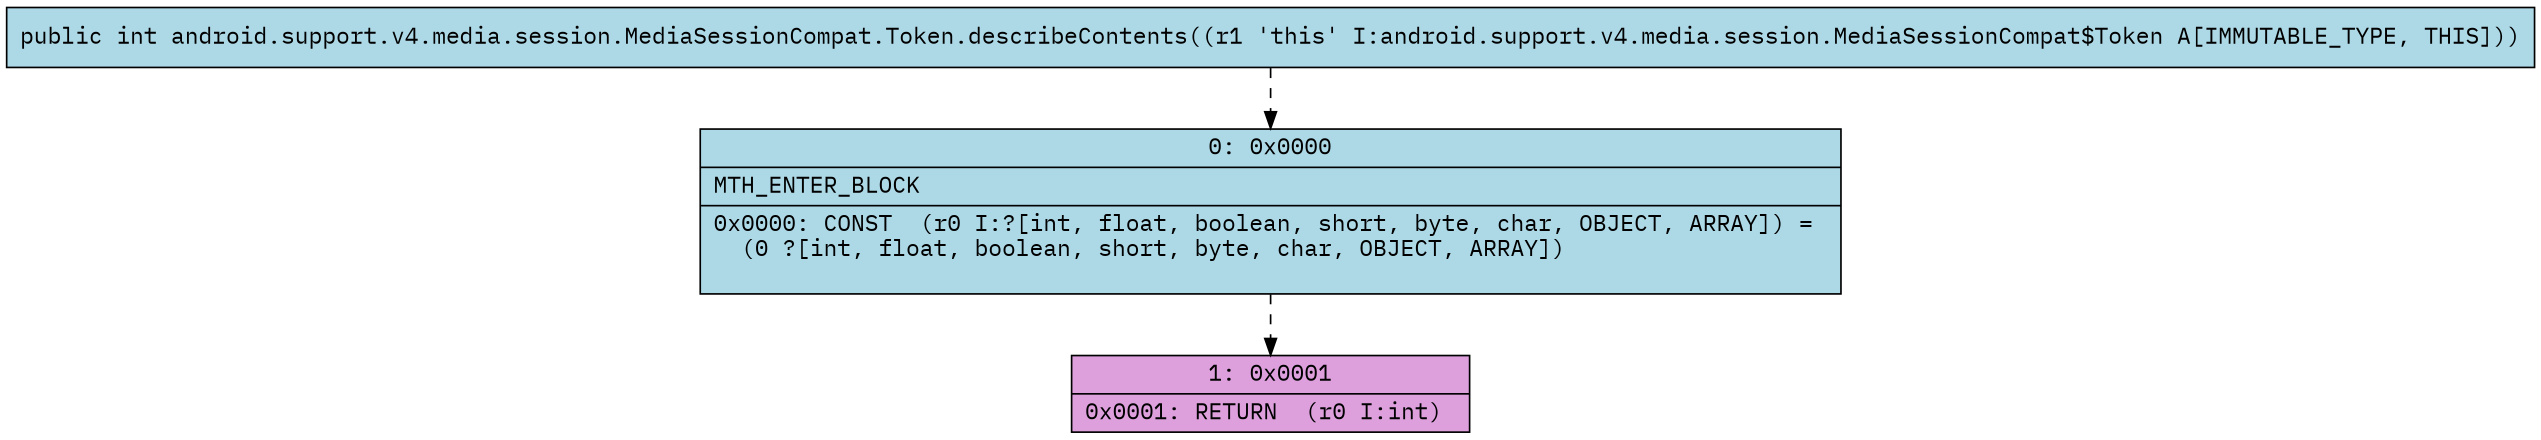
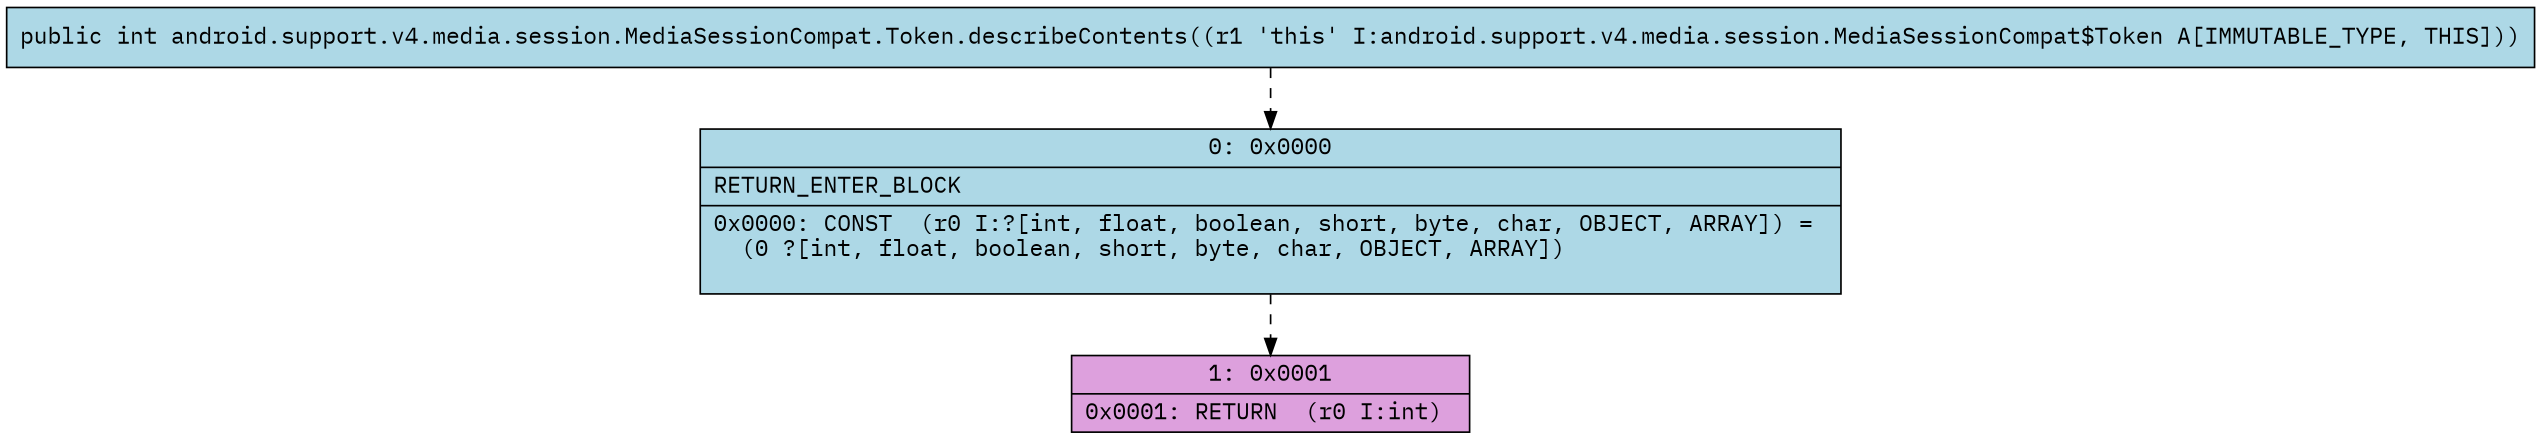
node "0: 0x0000": text "MTH_ENTER_BLOCK" -> "RETURN_ENTER_BLOCK"
